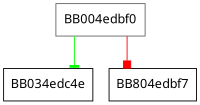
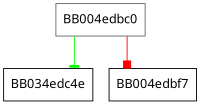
node "BB004edbf0": label "BB004edbf0" -> "BB004edbc0"
node "BB804edbf7": label "BB804edbf7" -> "BB004edbf7"
